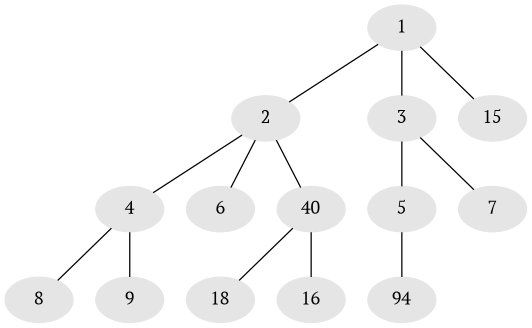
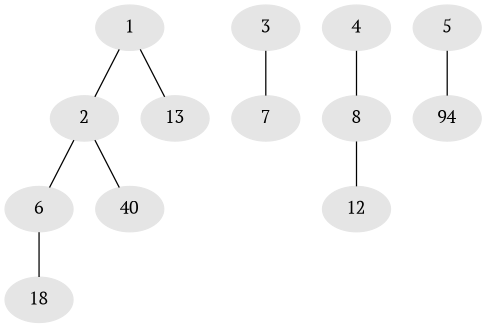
edge "1" -- "3": removed
node "15": label "15" -> "13"
edge "2" -- "4": removed
edge "3" -- "5": removed
node "12": added
edge "40" -- "18": now "6" -- "18"
node "9": removed
node "16": removed
